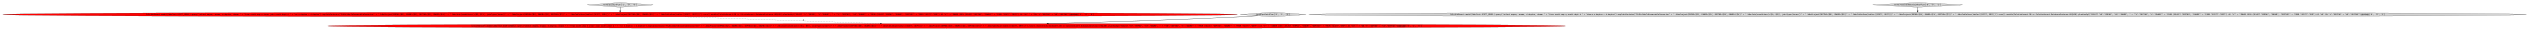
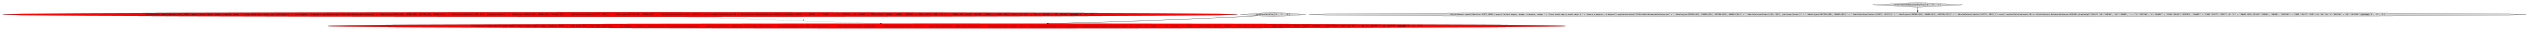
node "testEquiJoinPlan['1', '0', '0']": removed
